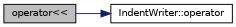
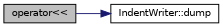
node "IndentWriter::operator": label "IndentWriter::operator" -> "IndentWriter::dump"
